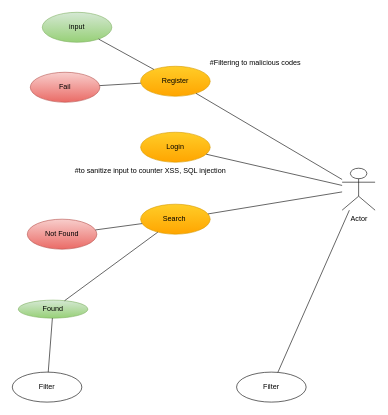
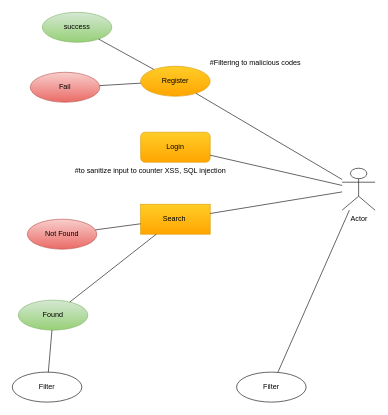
node "input": label "input" -> "success"
node "Login": shape ellipse -> rounded rectangle
node "Search": shape ellipse -> rectangle
node "Found": size 70x18 -> 70x30
